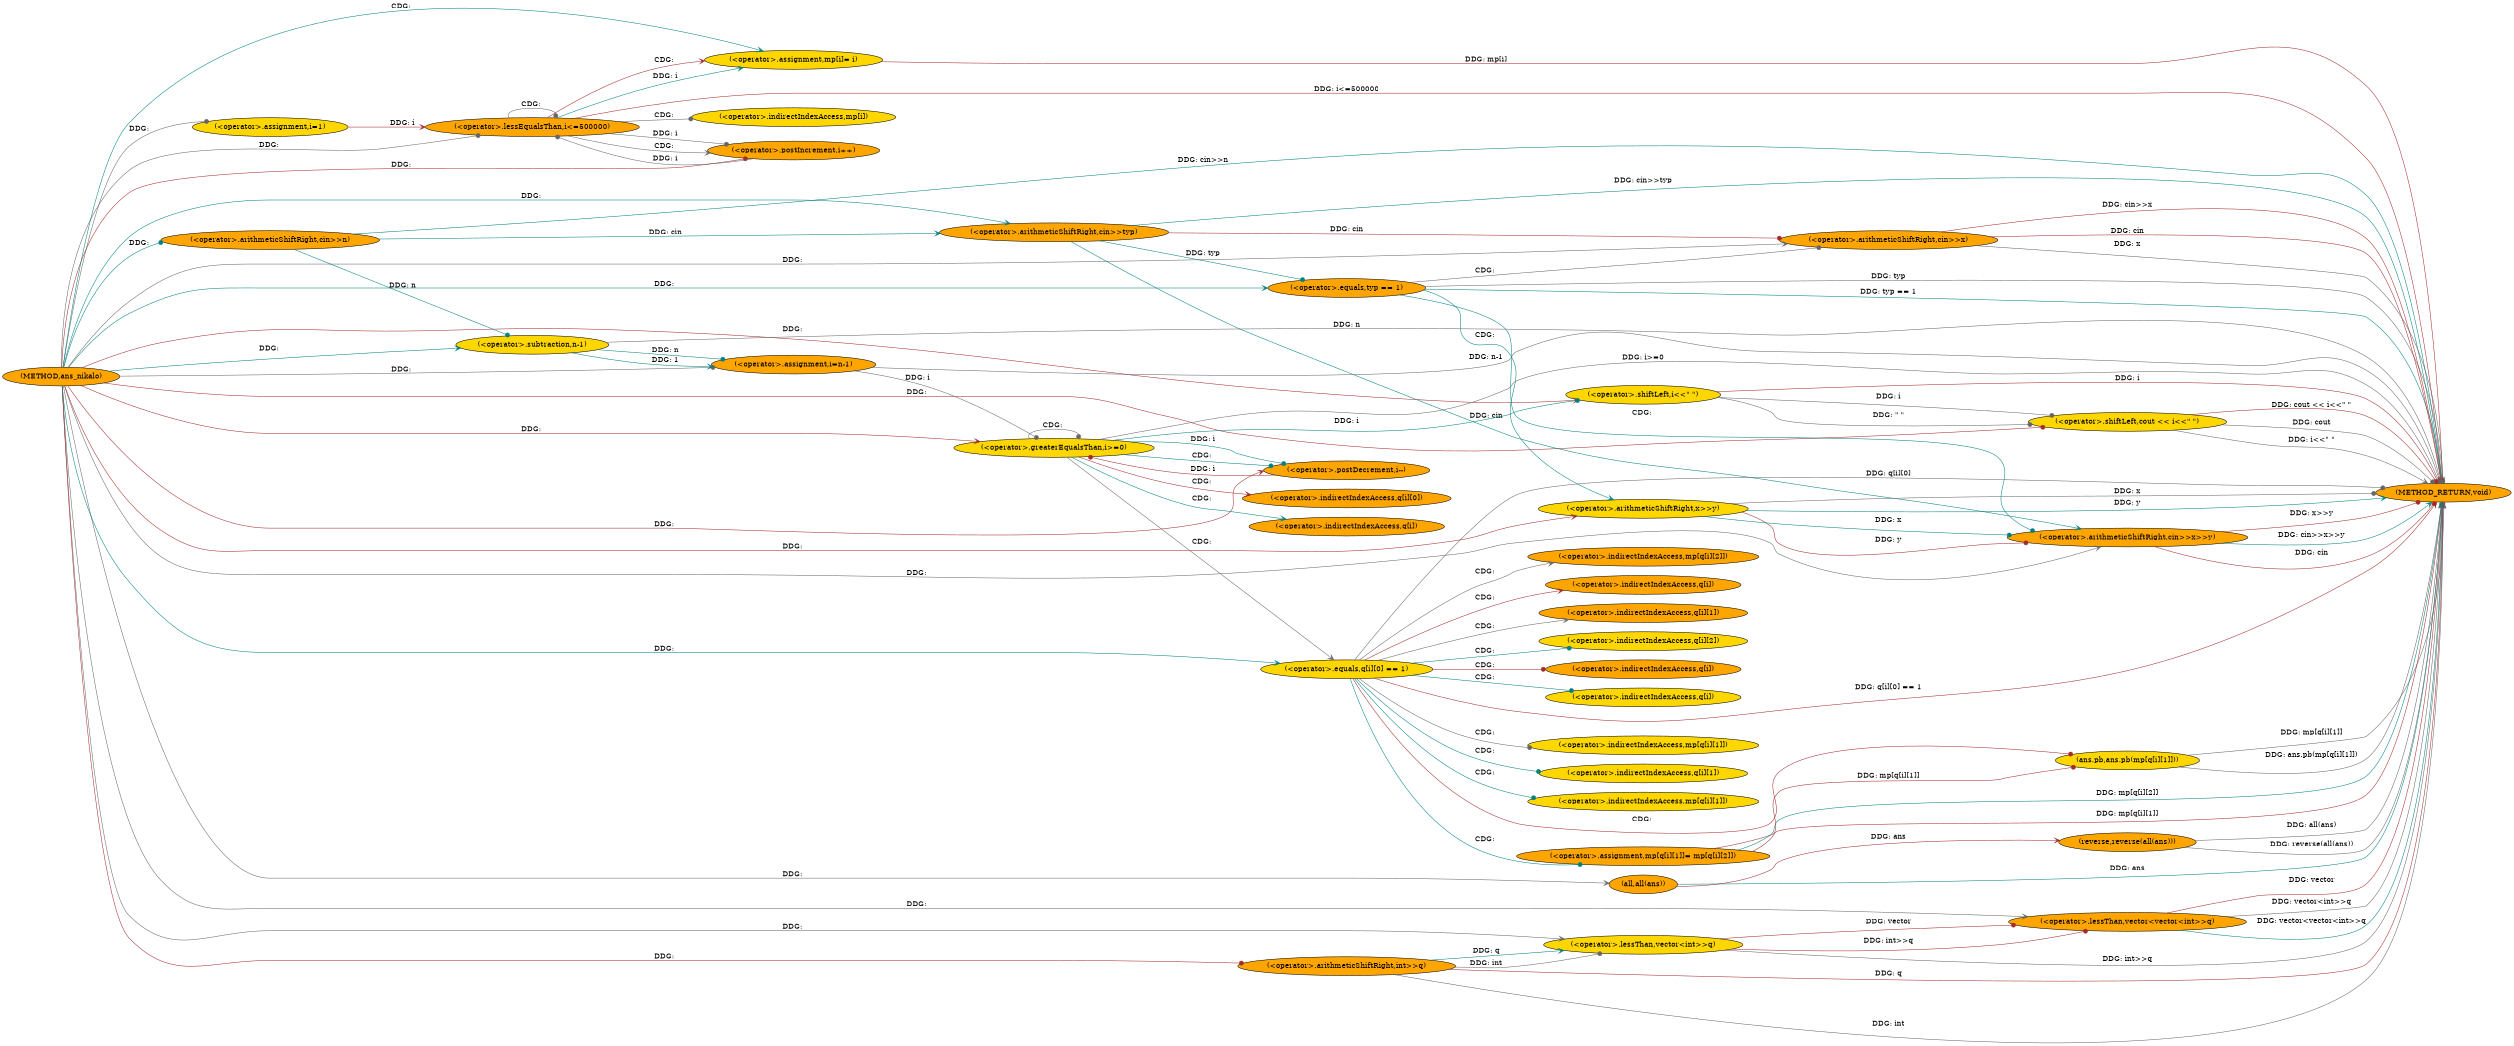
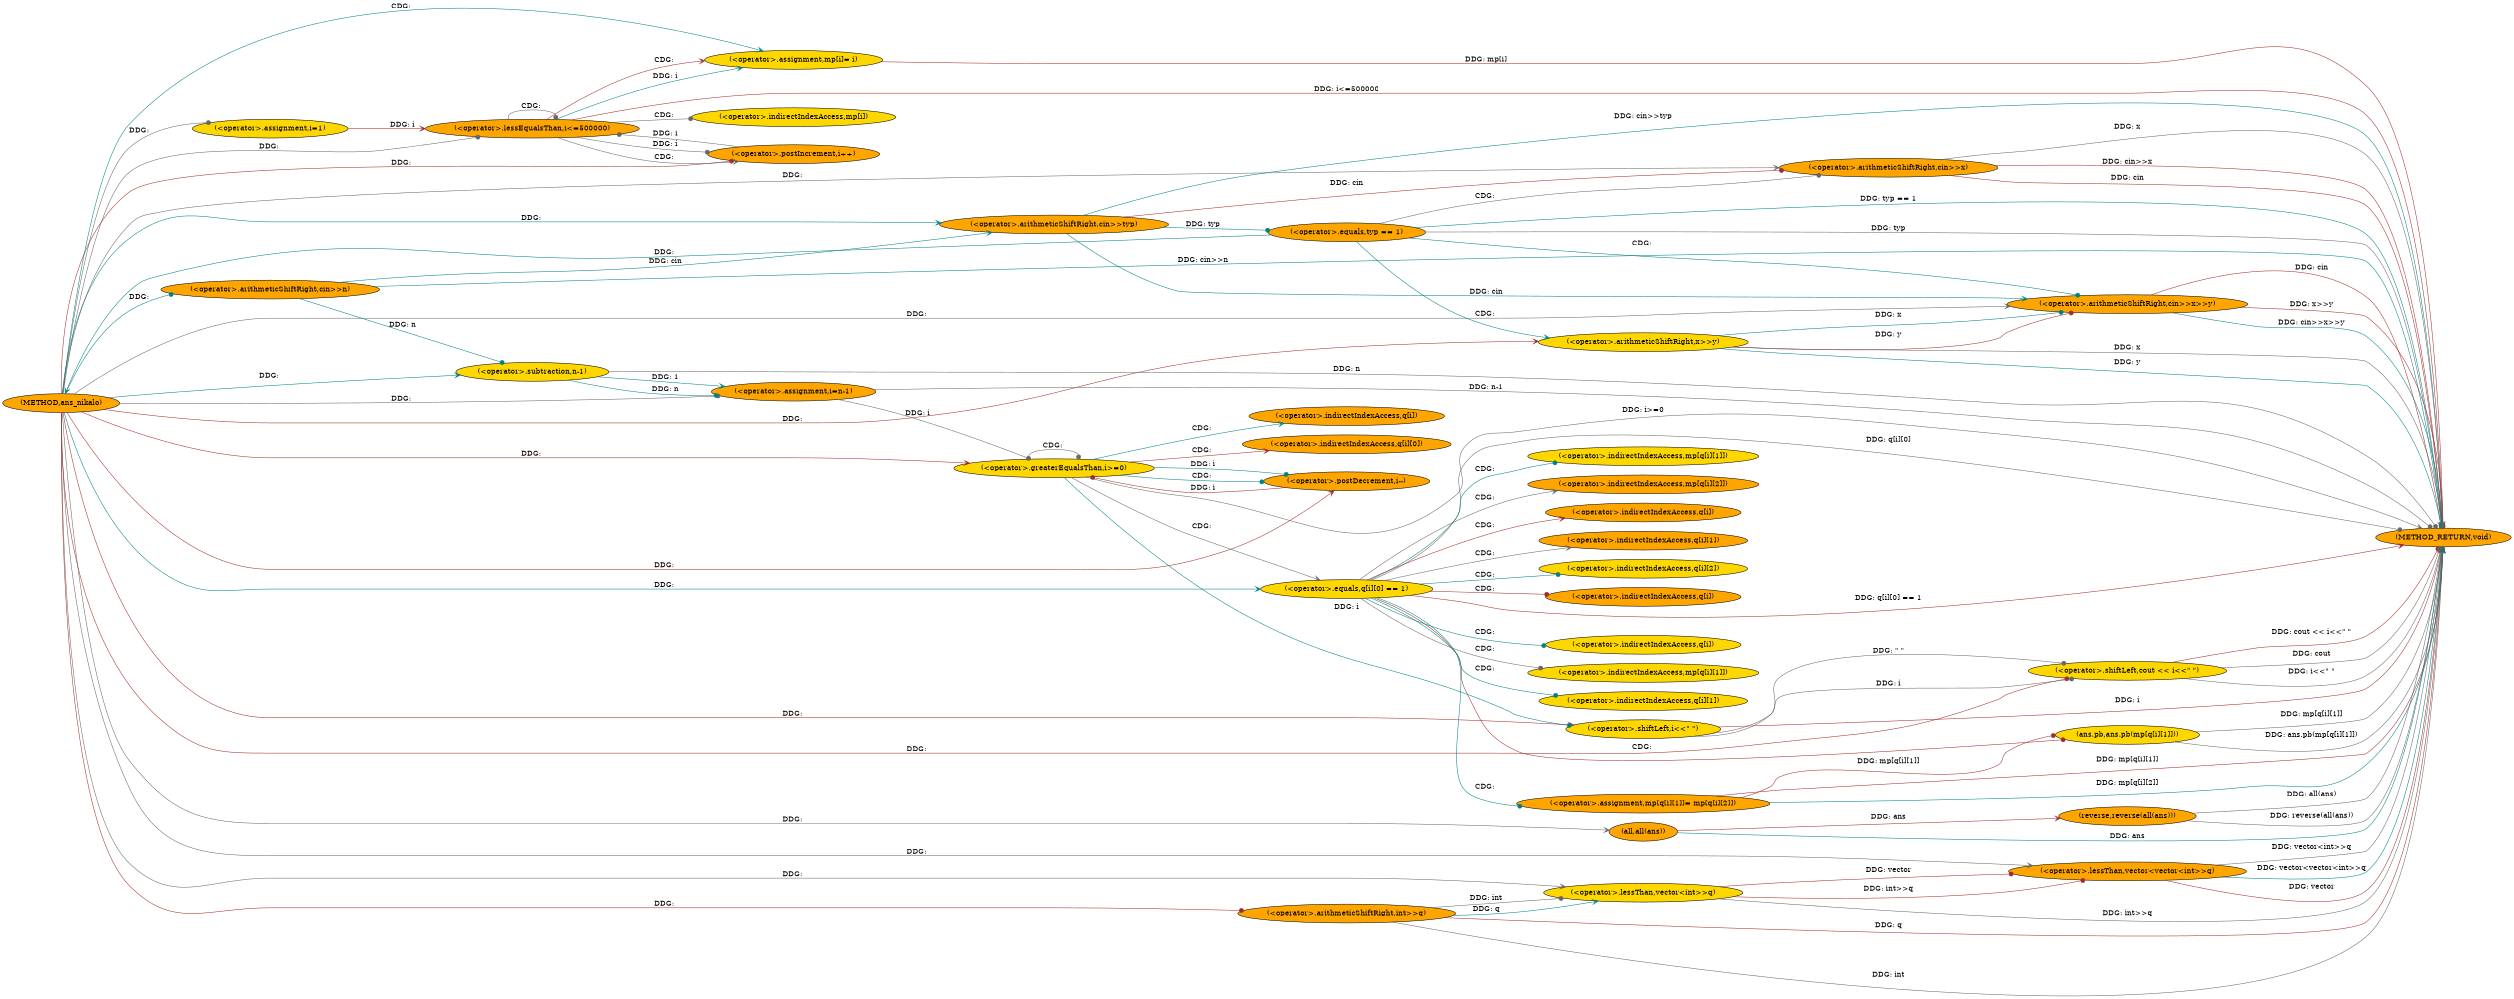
edge "(METHOD,ans_nikalo)" -> "(<operator>.equals,typ == 1)": reversed
